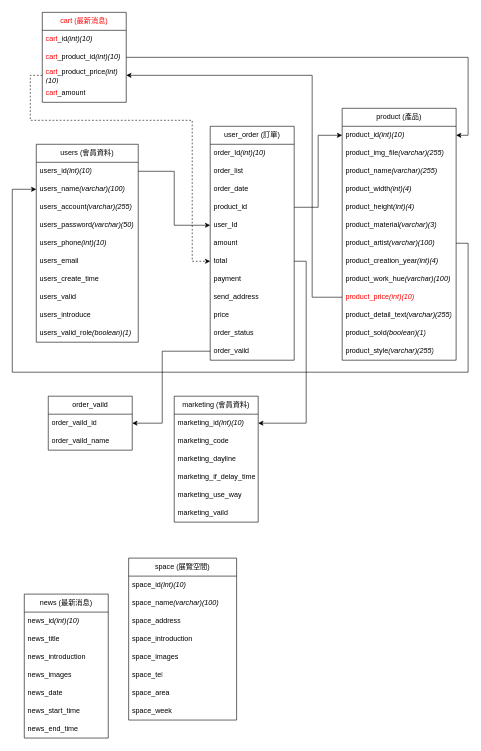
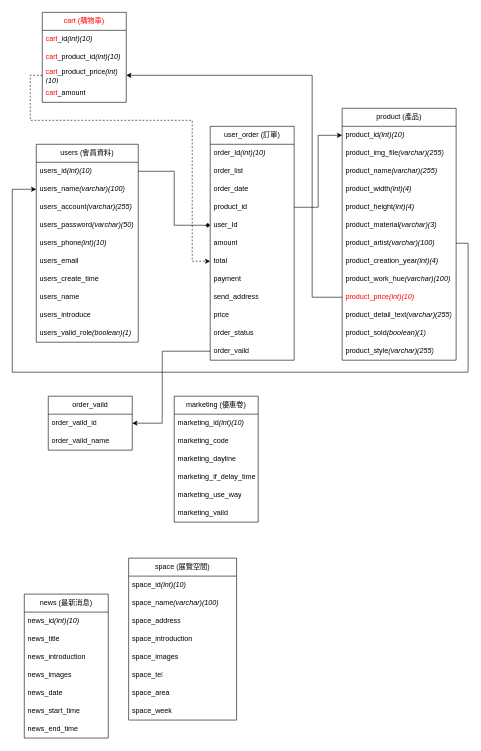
node "cart (最新消息)": label "cart (最新消息)" -> "cart (購物車)"
edge "cart_product_id(int)(10)" -> "product_id(int)(10)": removed
edge "users_id(int)(10)" -> "user_Id": arrowhead classic -> diamond
edge "total" -> "marketing_id(int)(10)": removed
node "users_valid": label "users_valid" -> "users_name"
node "marketing (會員資料)": label "marketing (會員資料)" -> "marketing (優惠卷)"
